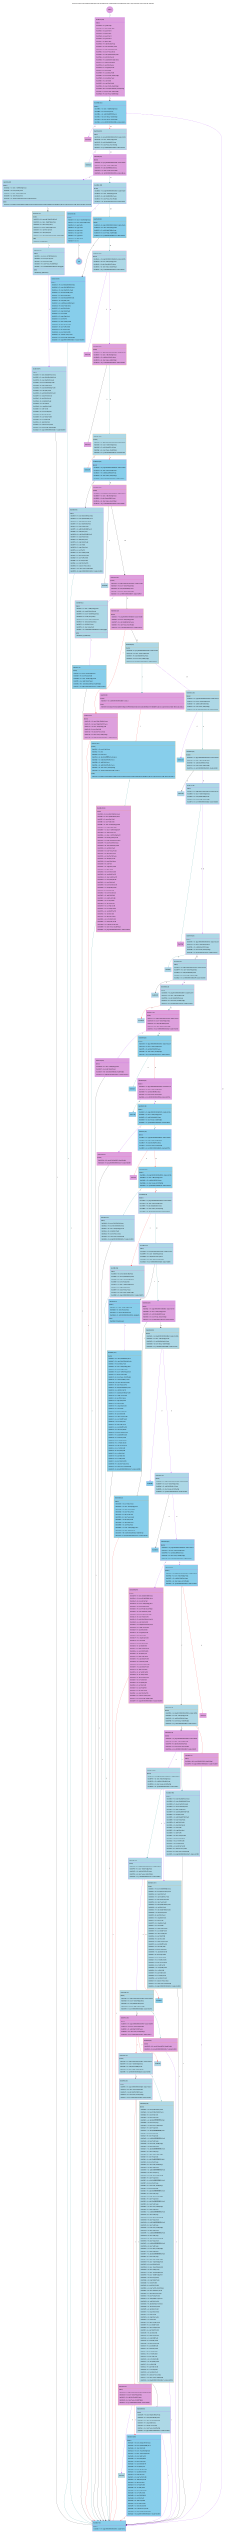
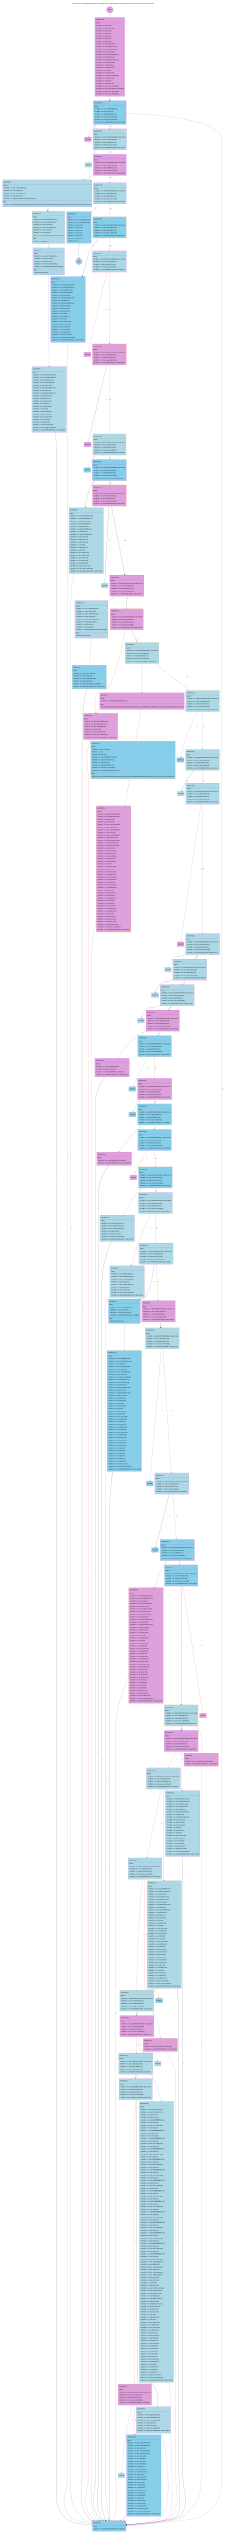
node "0x4020a5 [42]": removed
